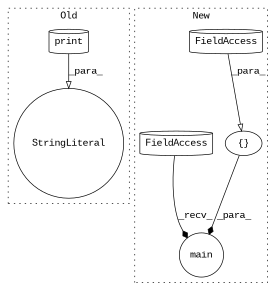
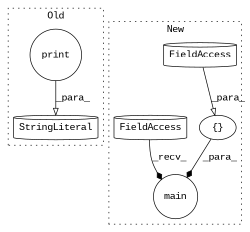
node "print": shape cylinder -> circle
node "StringLiteral": shape circle -> cylinder
